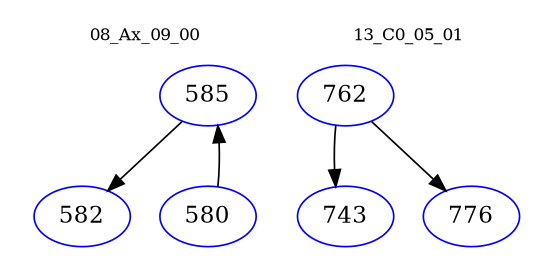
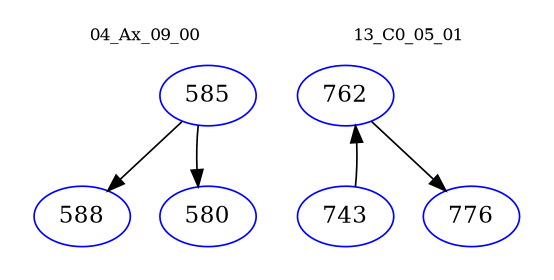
cluster "08_Ax_09_00": label "08_Ax_09_00" -> "04_Ax_09_00"
edge "762" -> "743": reversed
edge "580" -> "585": reversed
node "582": label "582" -> "588"
